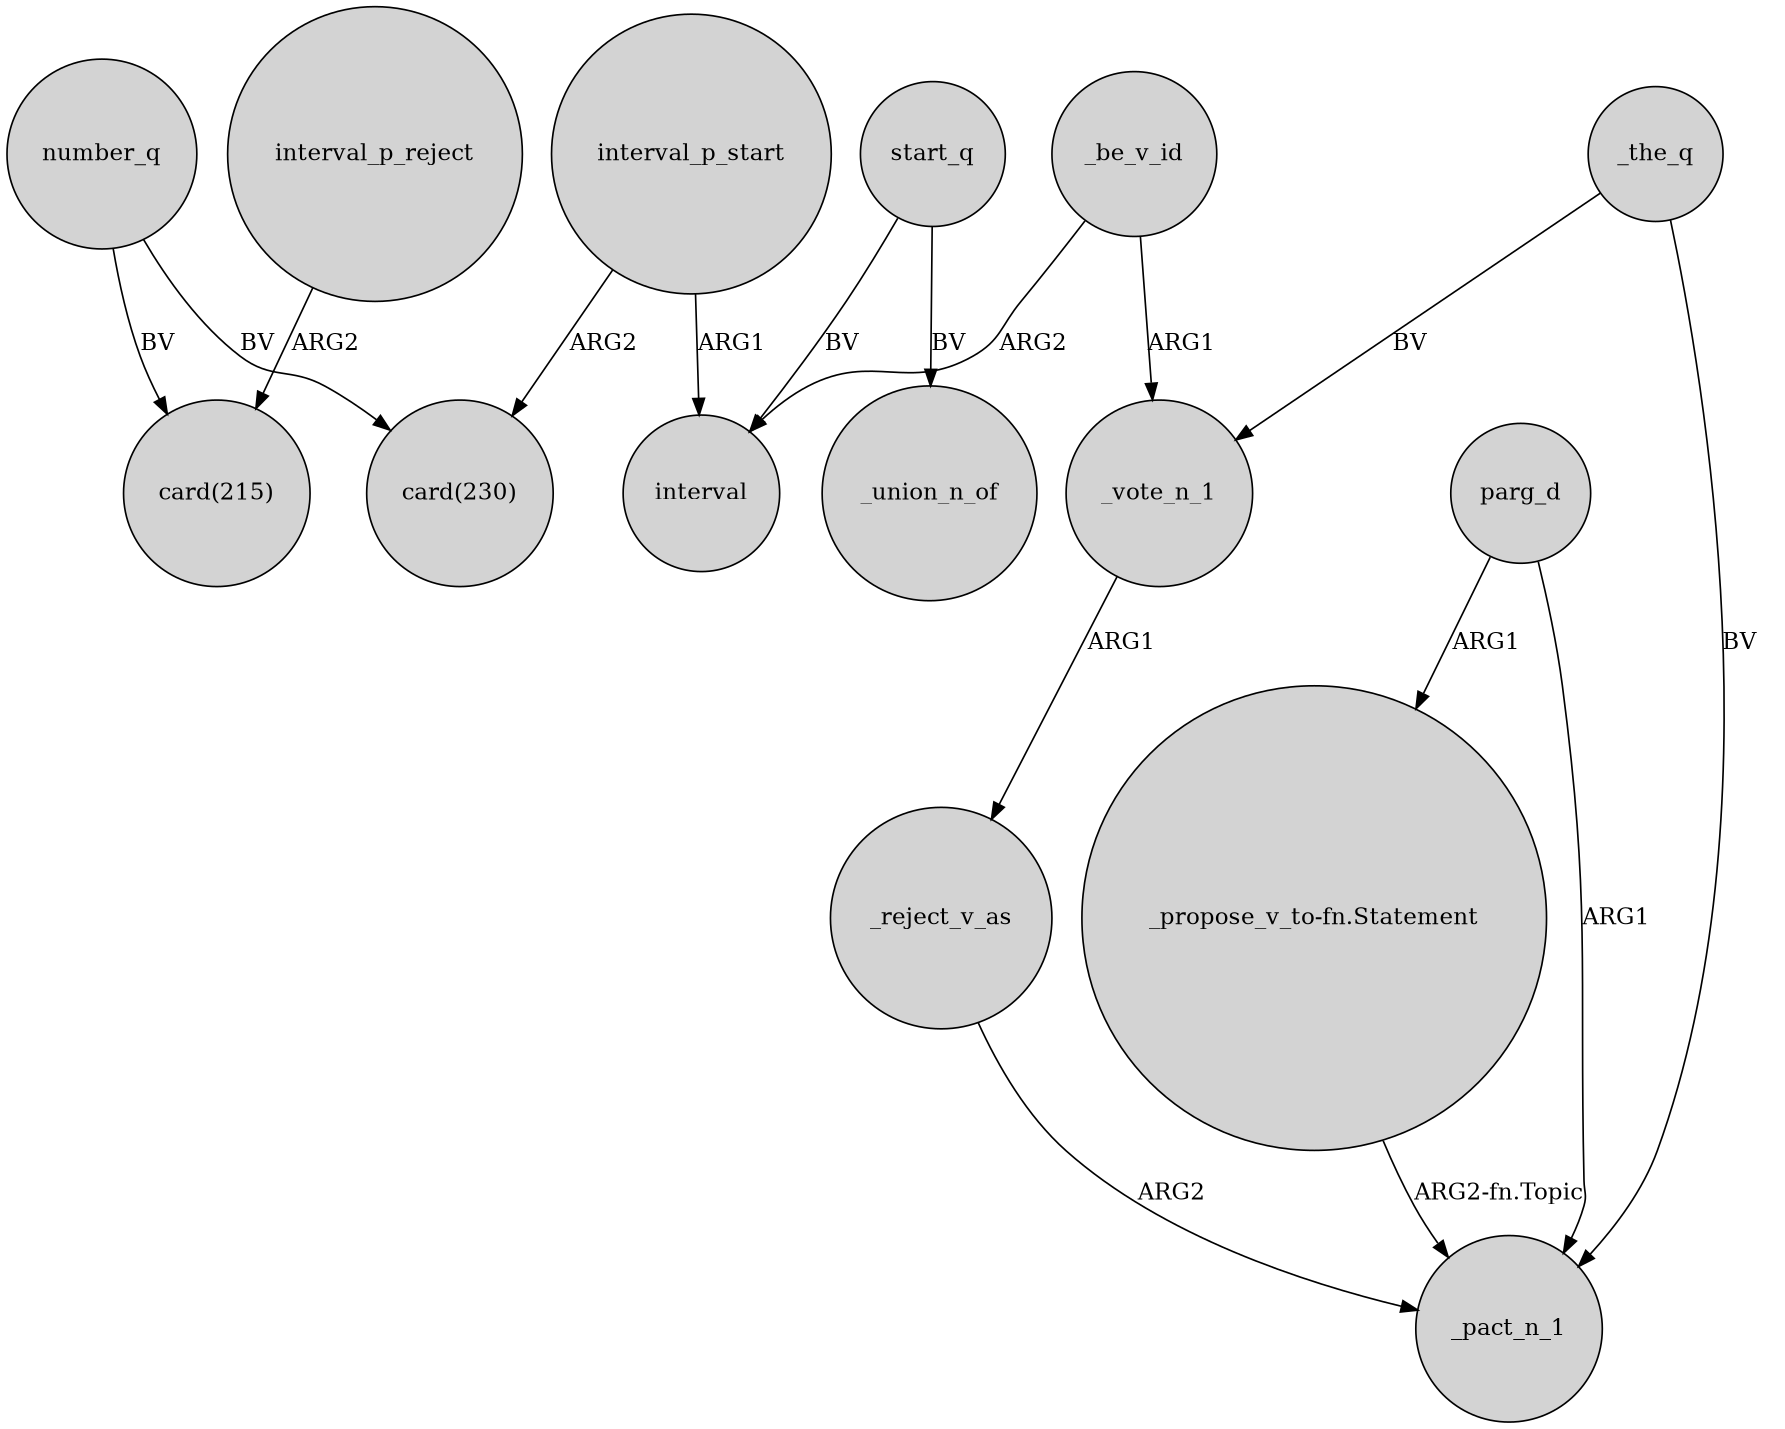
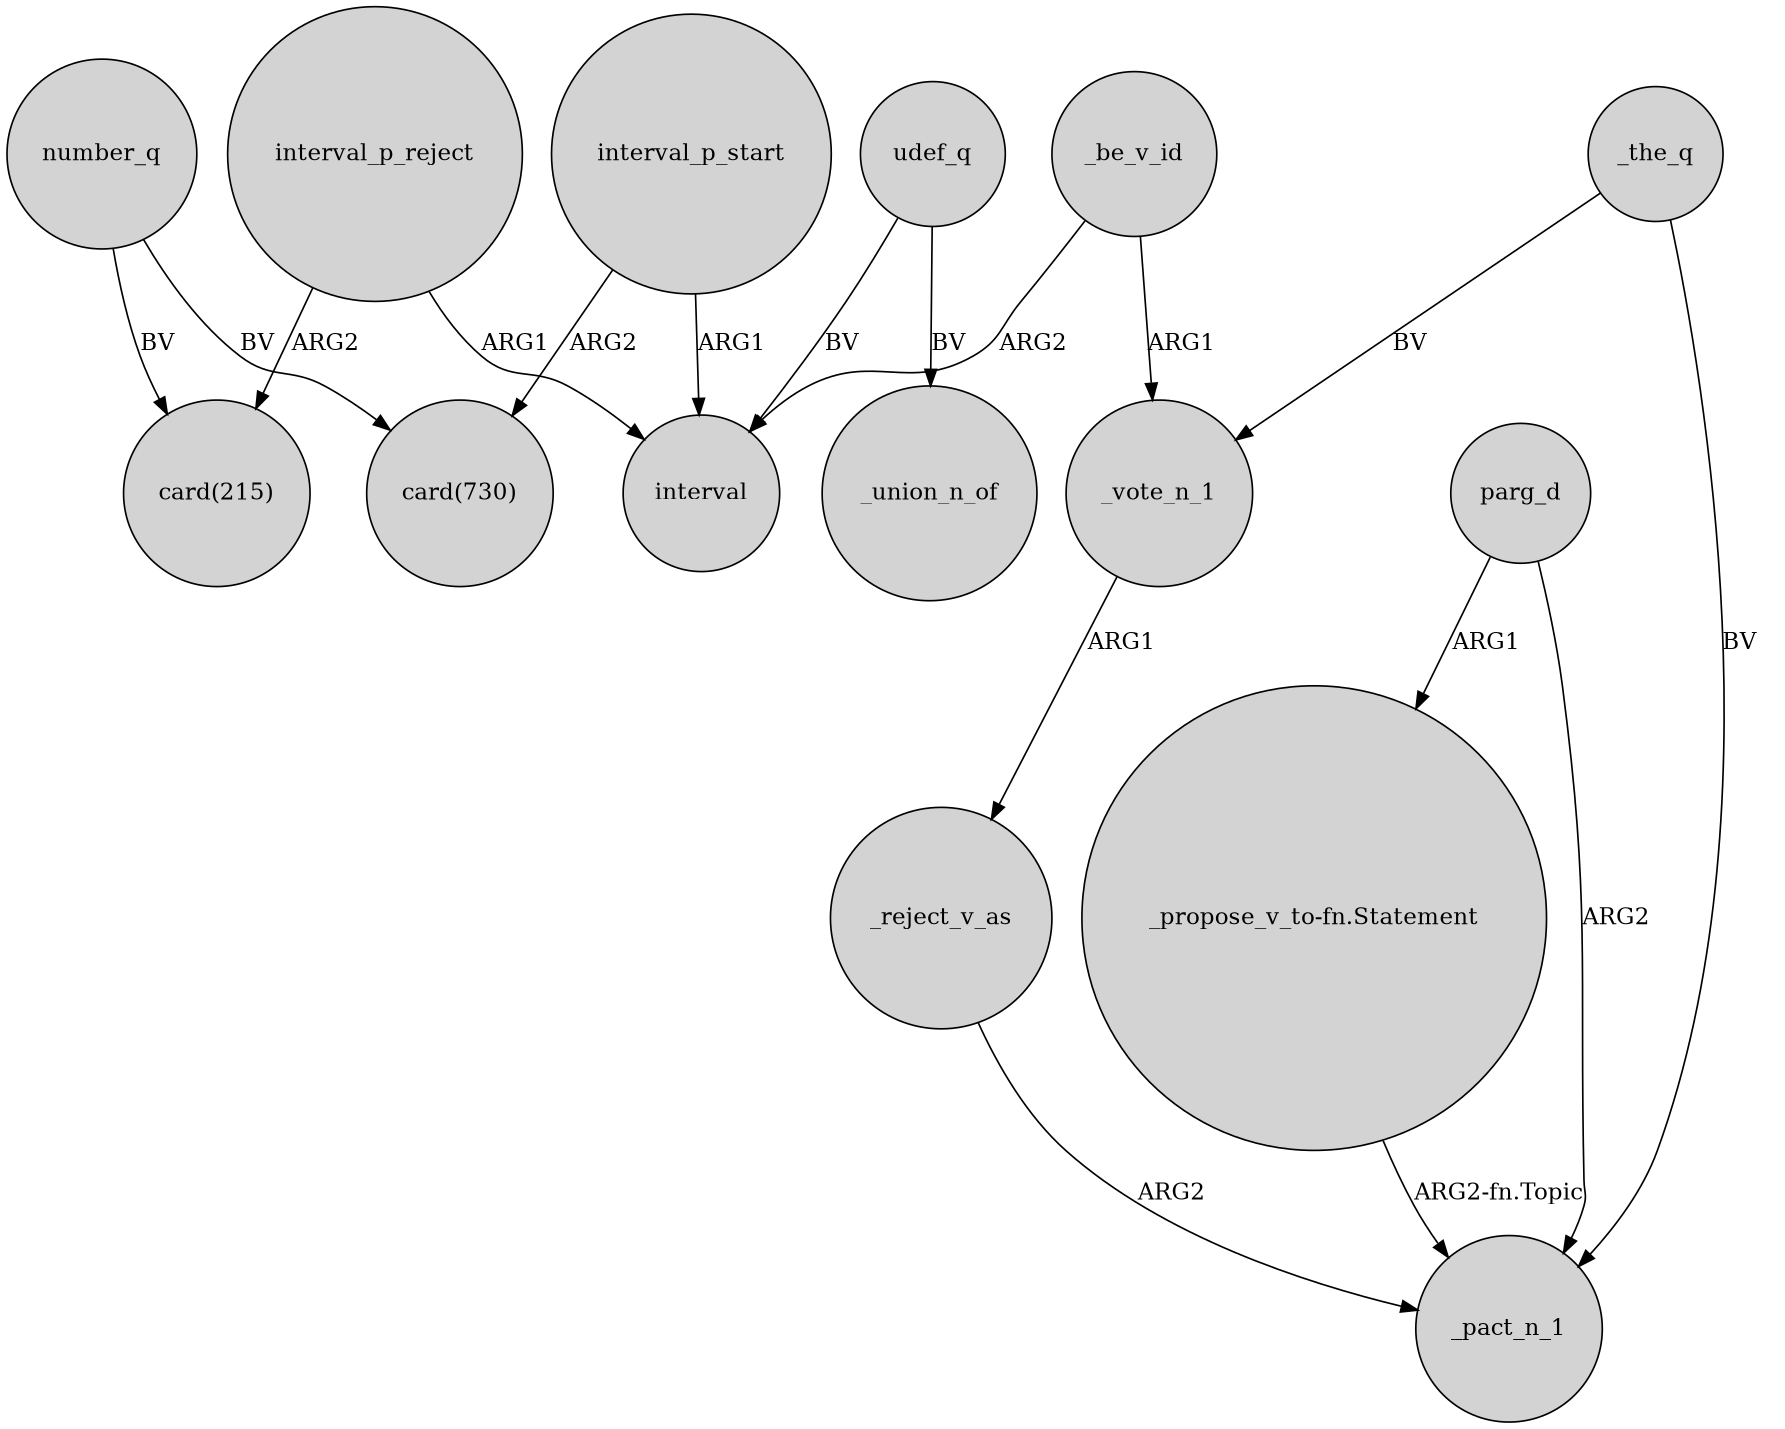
node "start_q": label "start_q" -> "udef_q"
edge "interval_p_reject" -> "interval": added, label "ARG1"
node "card(230)": label "card(230)" -> "card(730)"
edge "parg_d" -> "_pact_n_1": label "ARG1" -> "ARG2"
